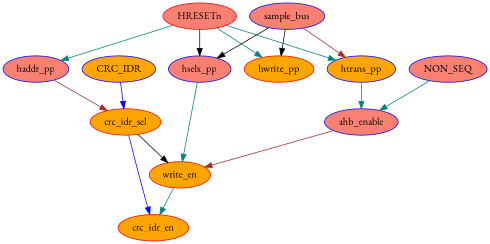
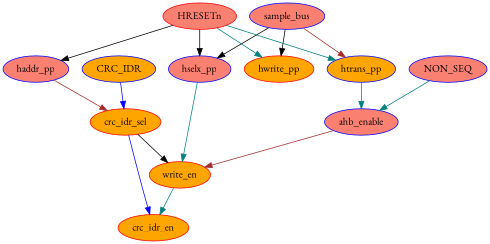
edge "HRESETn" -> "haddr_pp": color teal -> black
